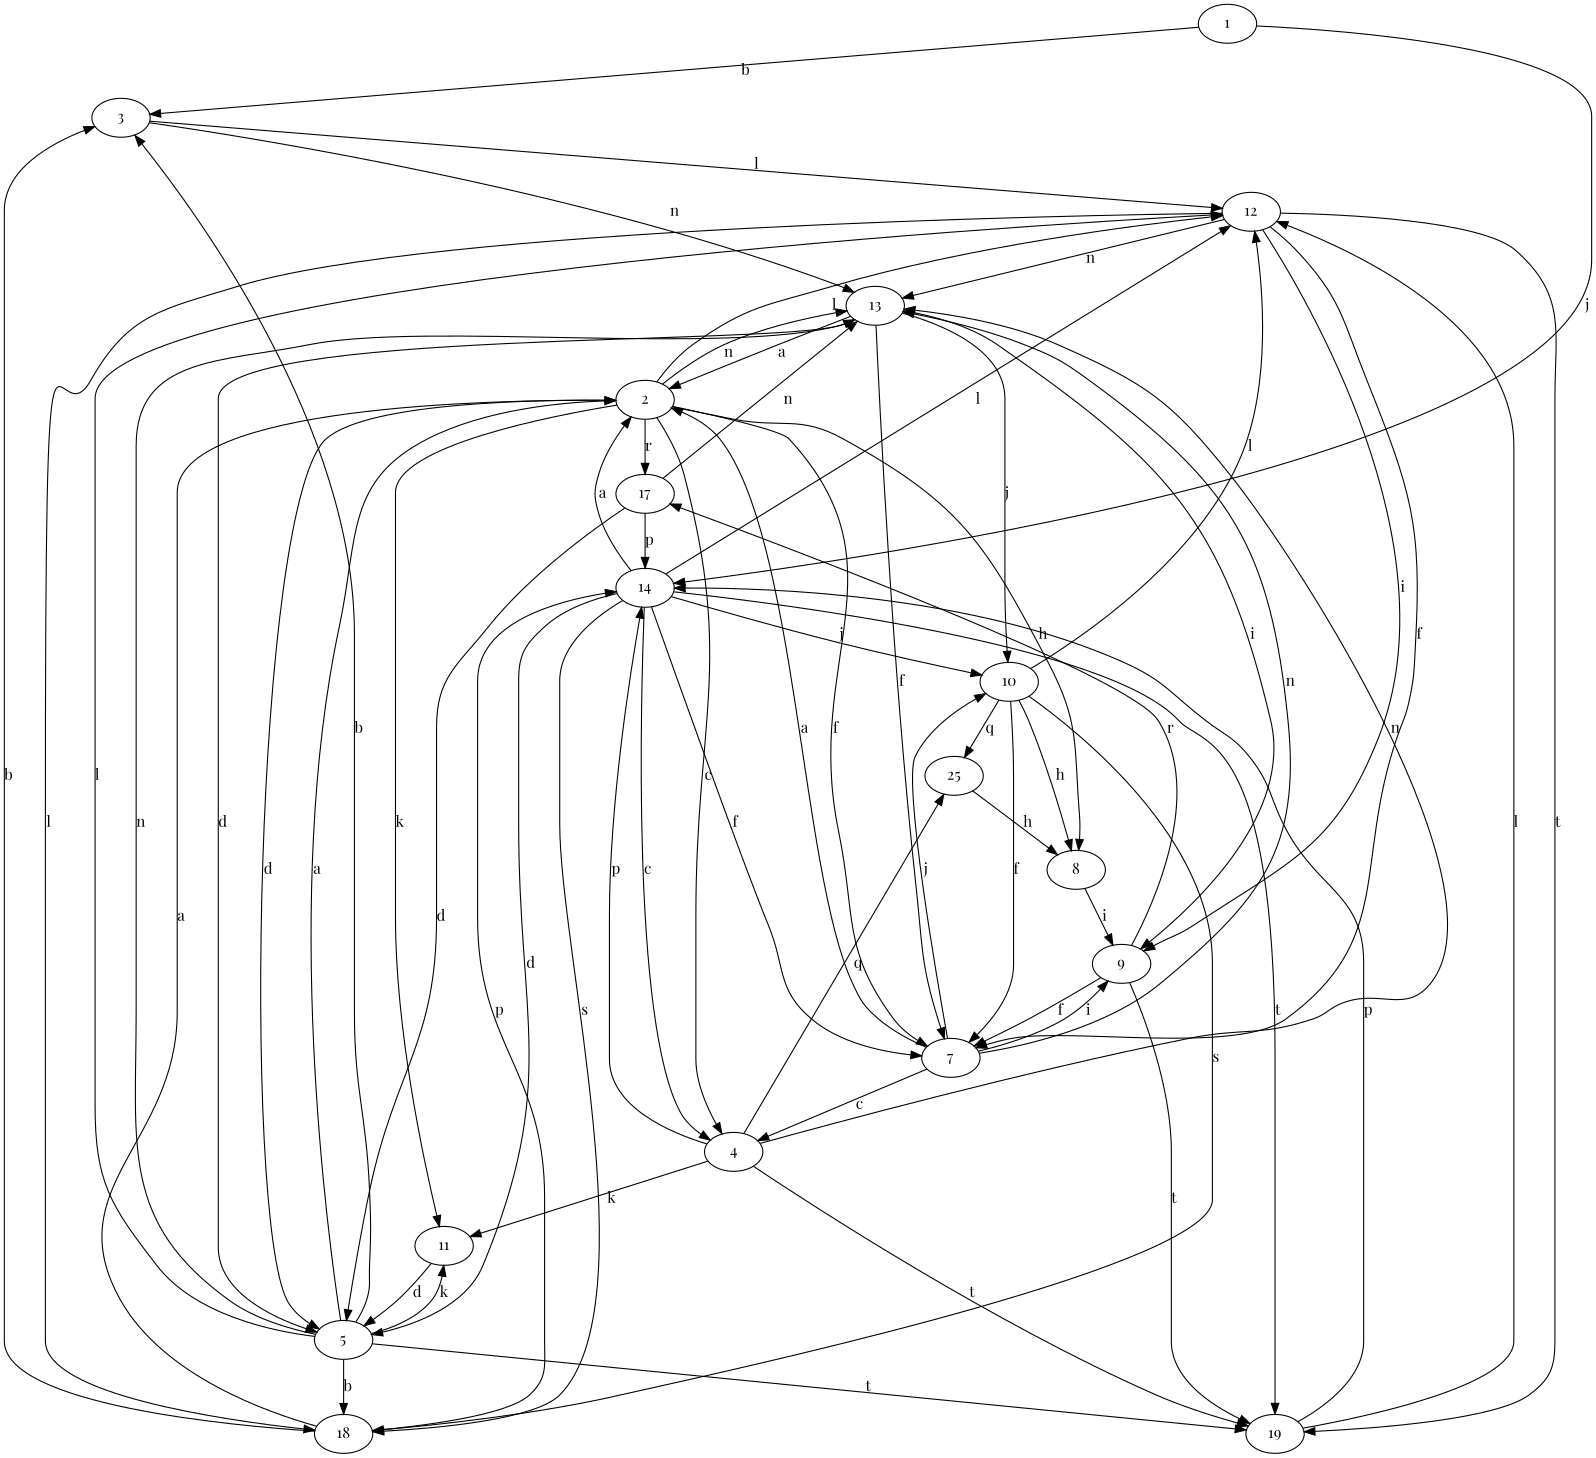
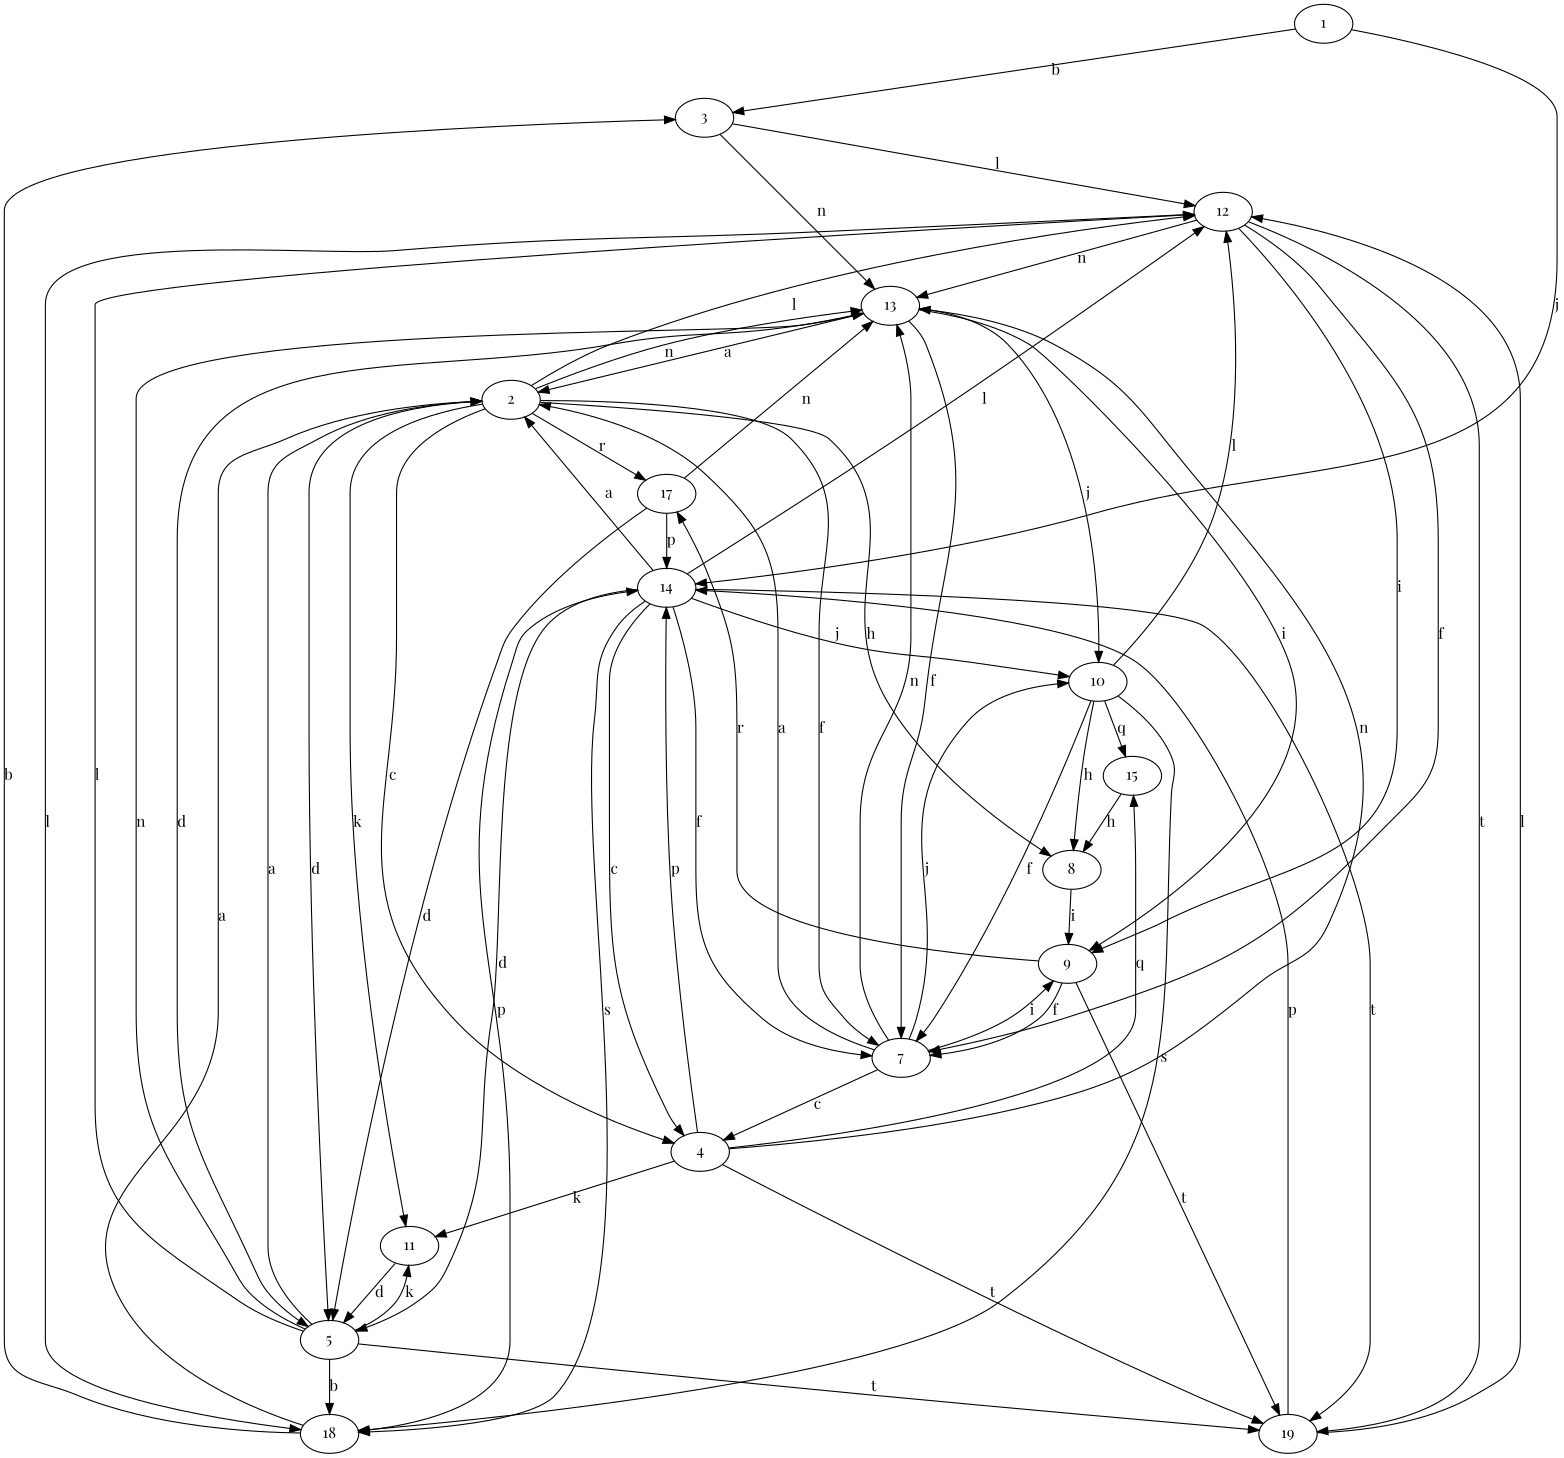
edge "5" -> "3": removed, label "b"
node "25": label "25" -> "15"
